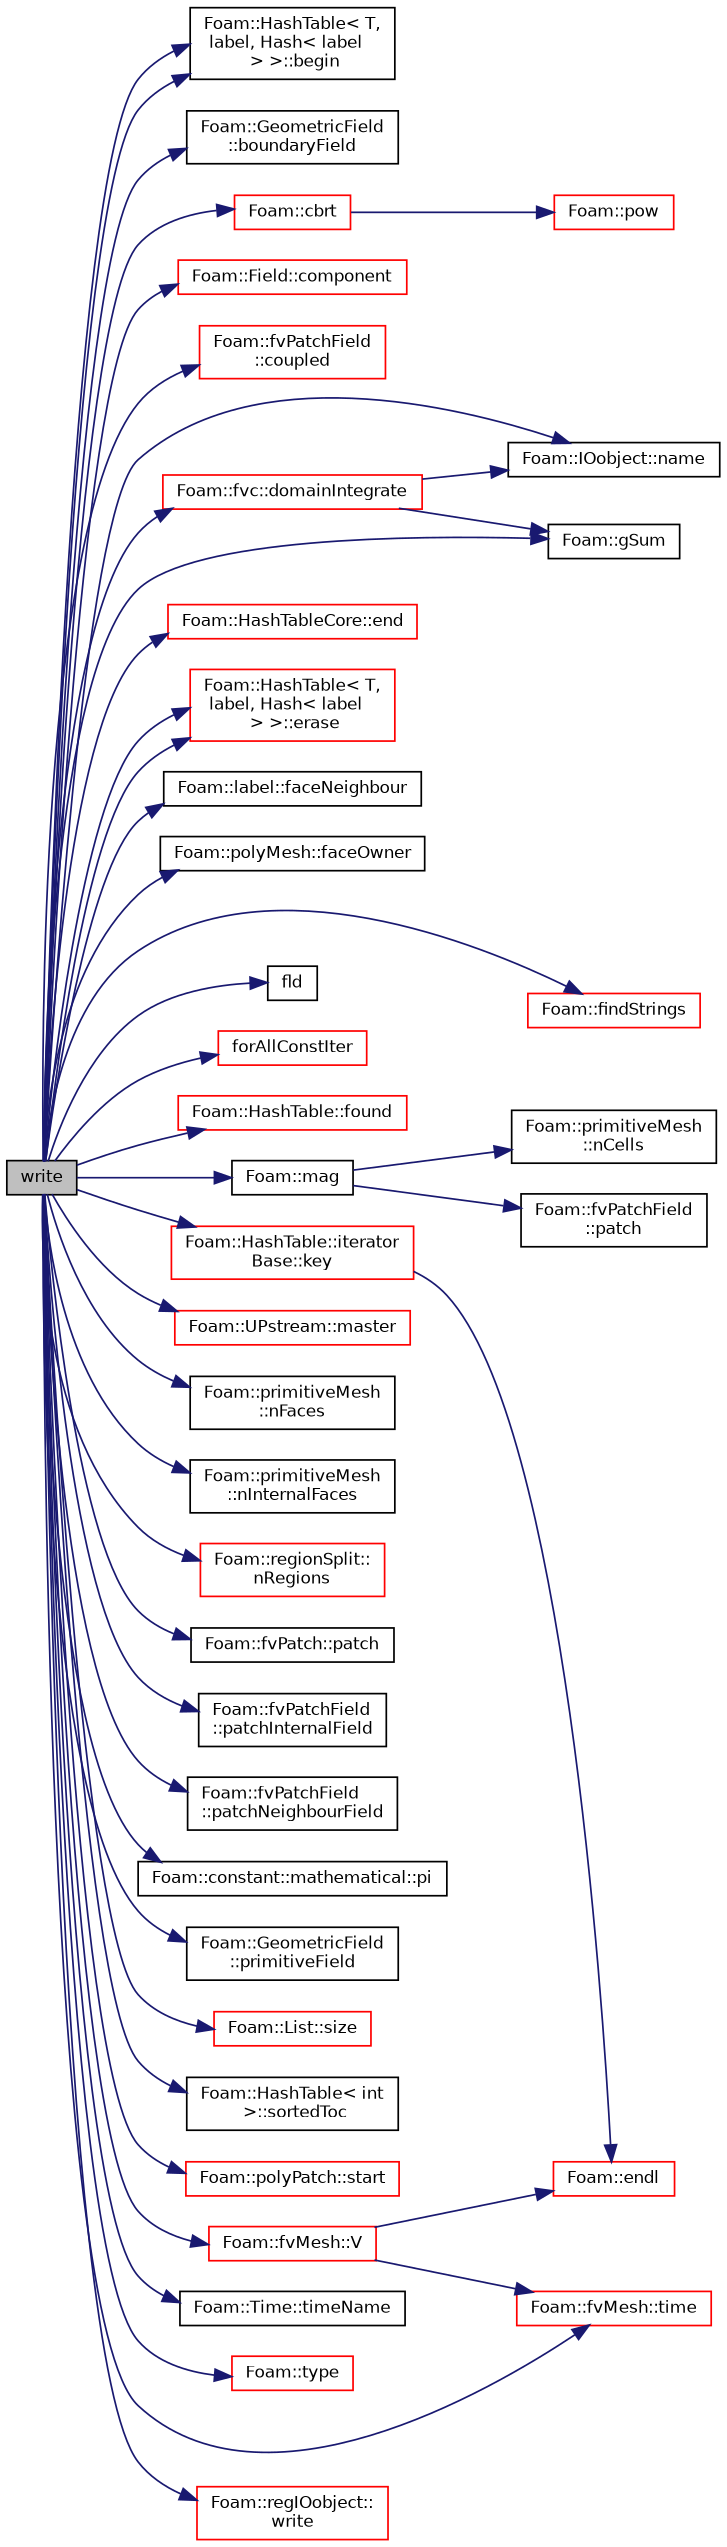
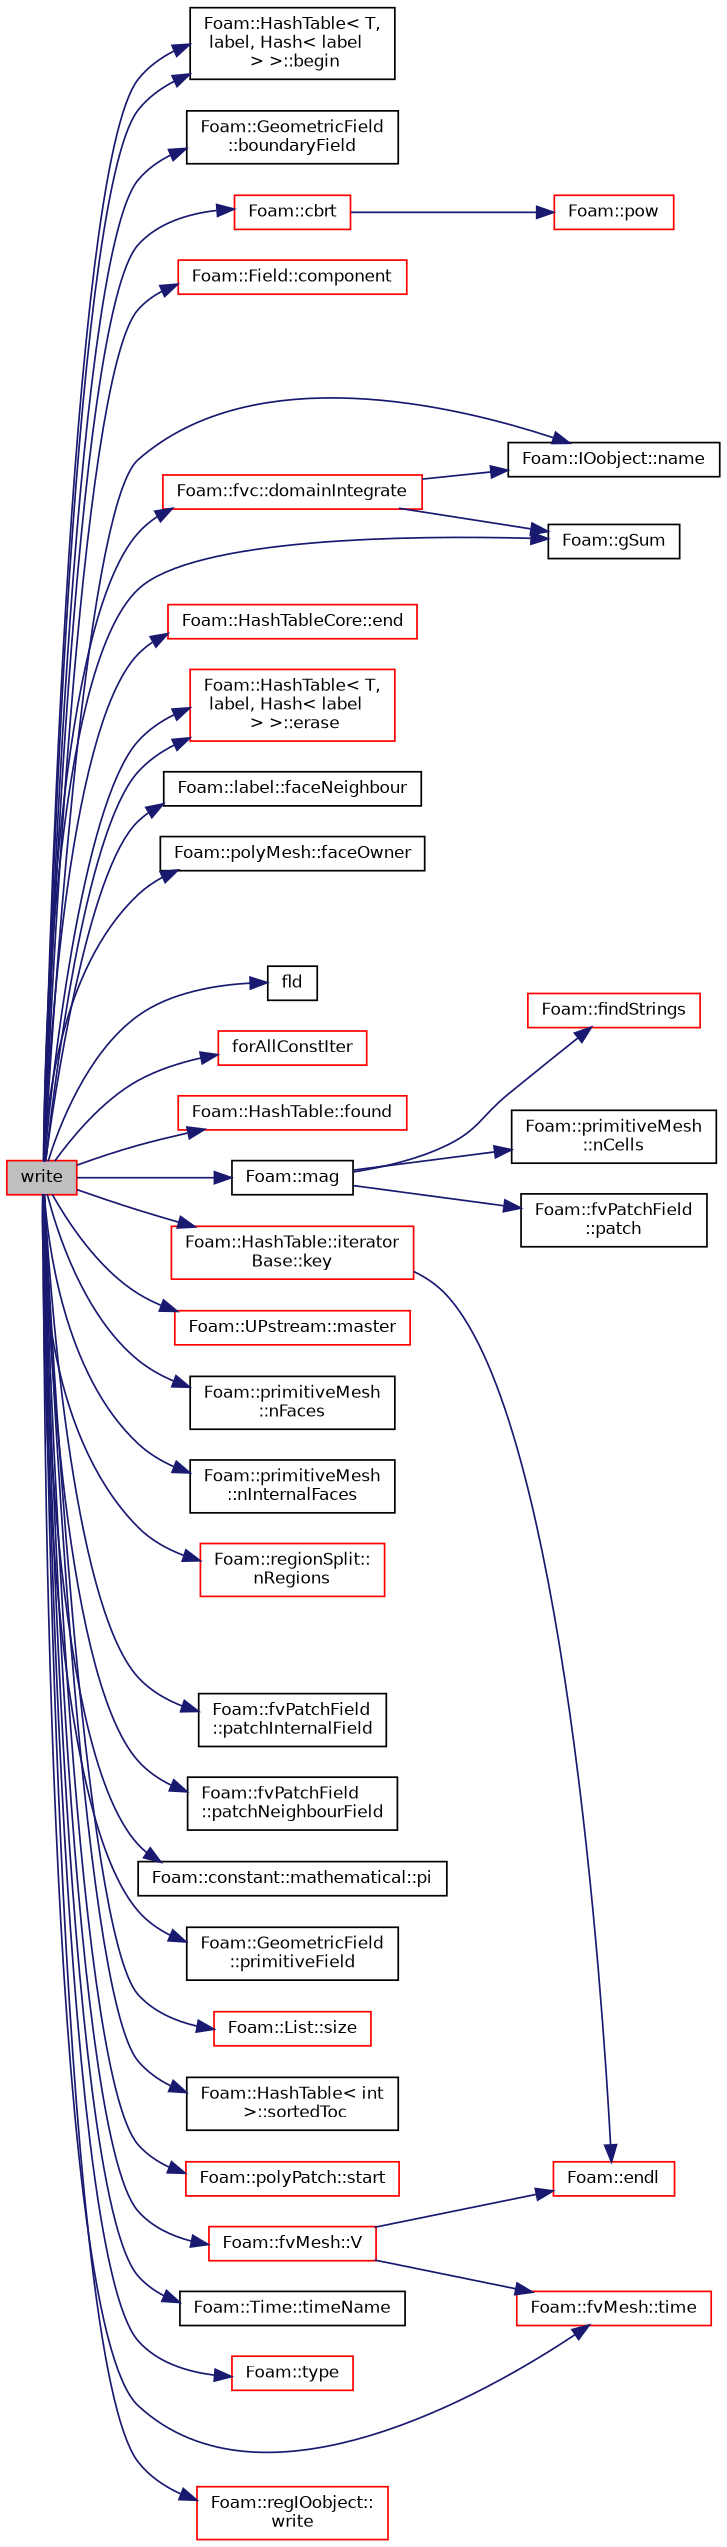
node "Foam::fvPatchField ::coupled": removed
edge "write" -> "Foam::findStrings": now "Foam::mag" -> "Foam::findStrings"
node "write": color black -> red
node "Foam::fvPatch::patch": removed
